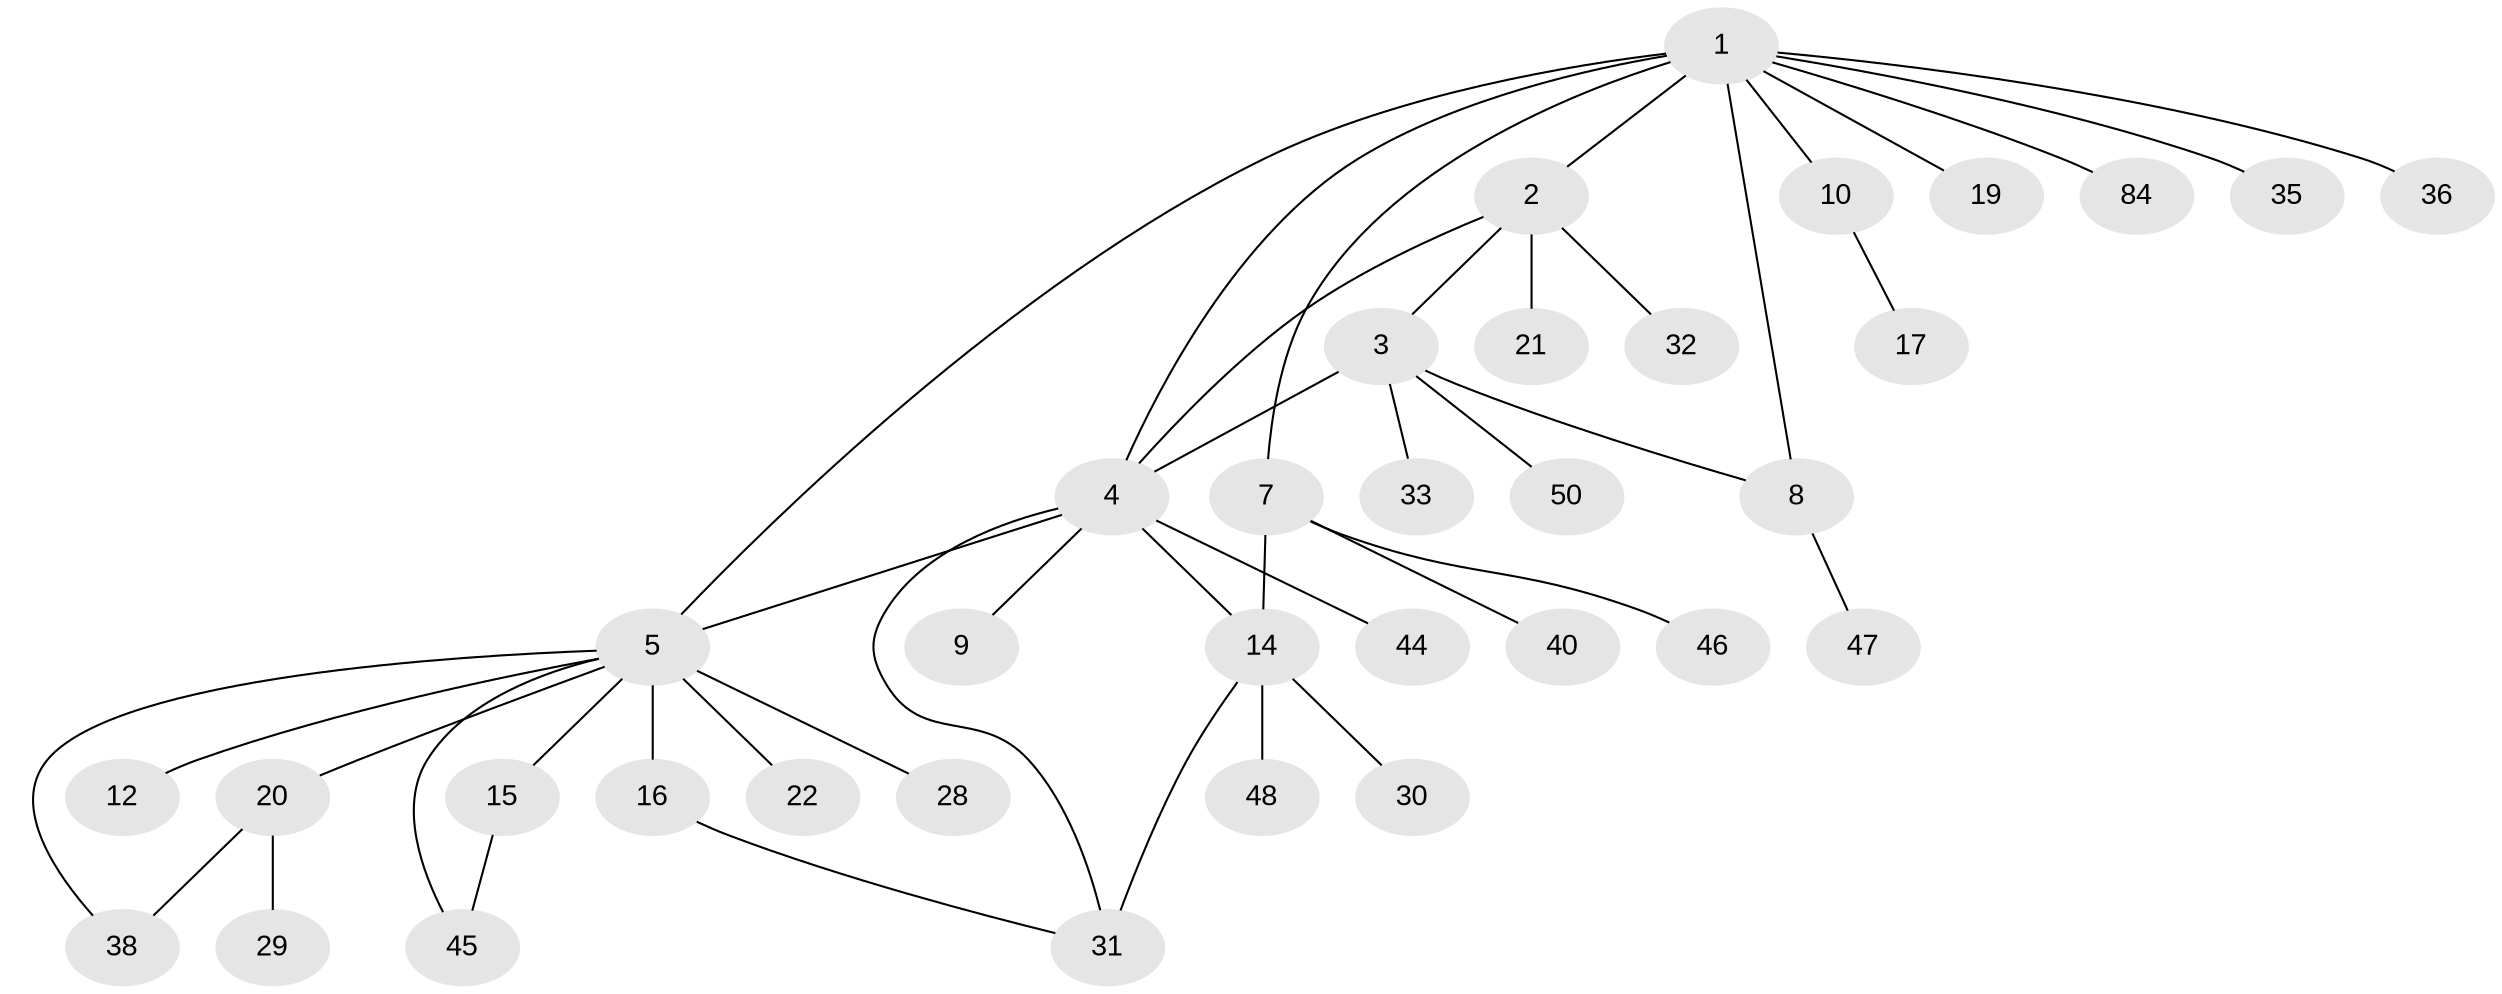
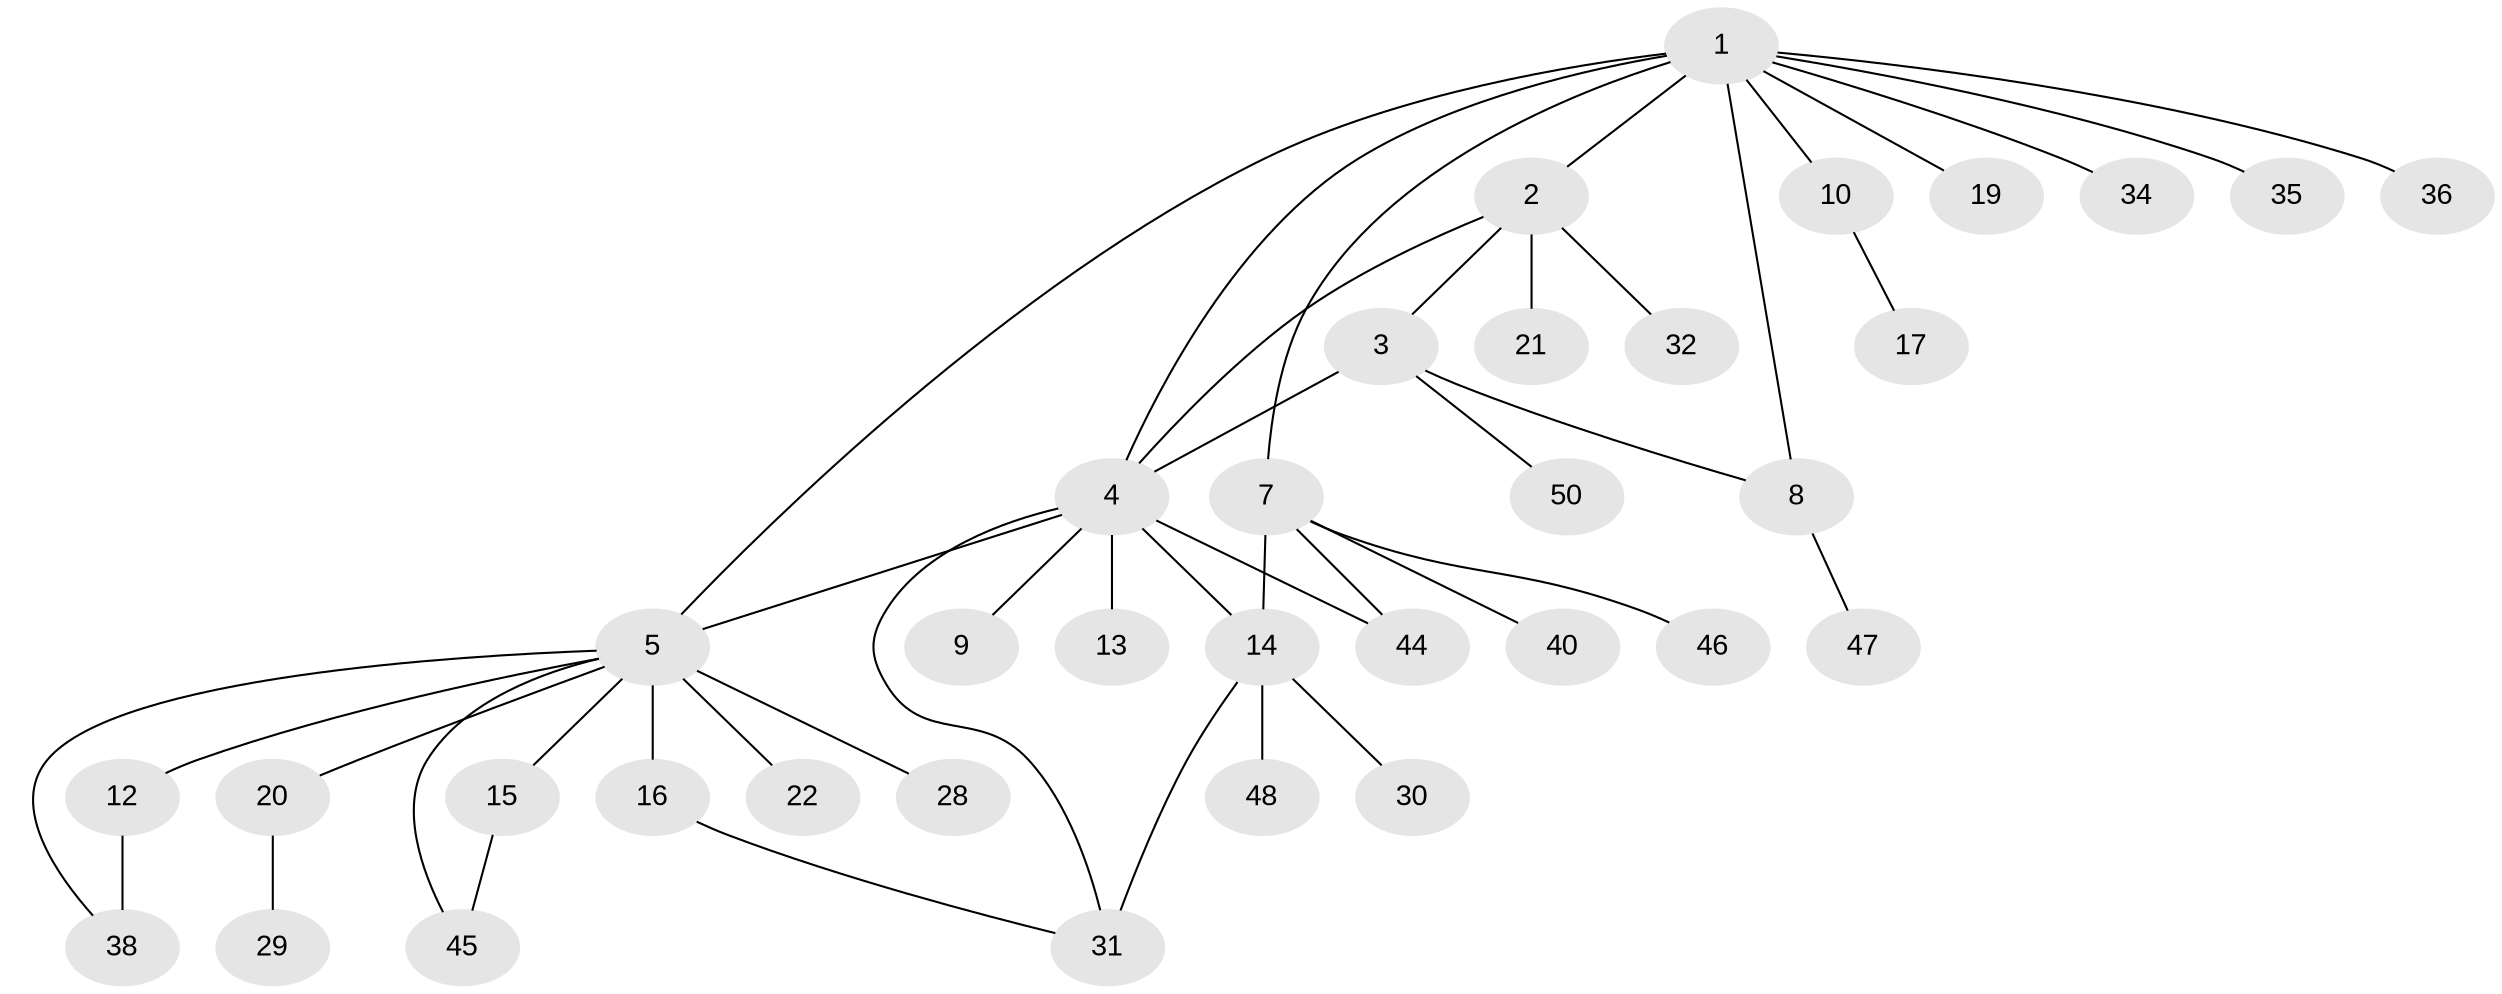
node "84": label "84" -> "34"
node "33": removed
edge "7" -- "44": added
node "13": added
edge "20" -- "38": now "12" -- "38"
